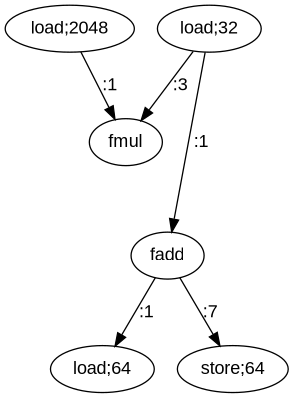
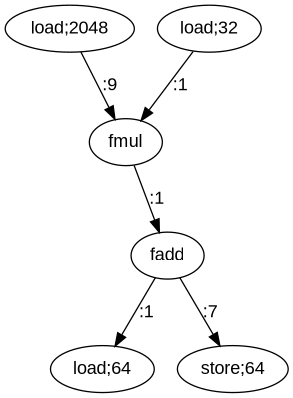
edge "load;2048" -> "fmul": label ":1" -> ":9"
edge "load;32" -> "fmul": label ":3" -> ":1"
edge "load;32" -> "fadd": now "fmul" -> "fadd"
